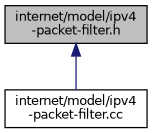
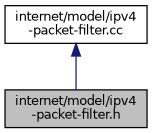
edge "internet/model/ipv4 -packet-filter.cc" -> "internet/model/ipv4 -packet-filter.h": reversed
